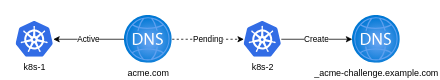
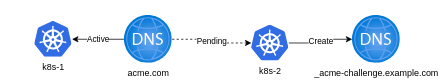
node "k8s-1": moved (34, 39) -> (53, 39)
node "k8s-2": moved (263, 39) -> (270, 43)
